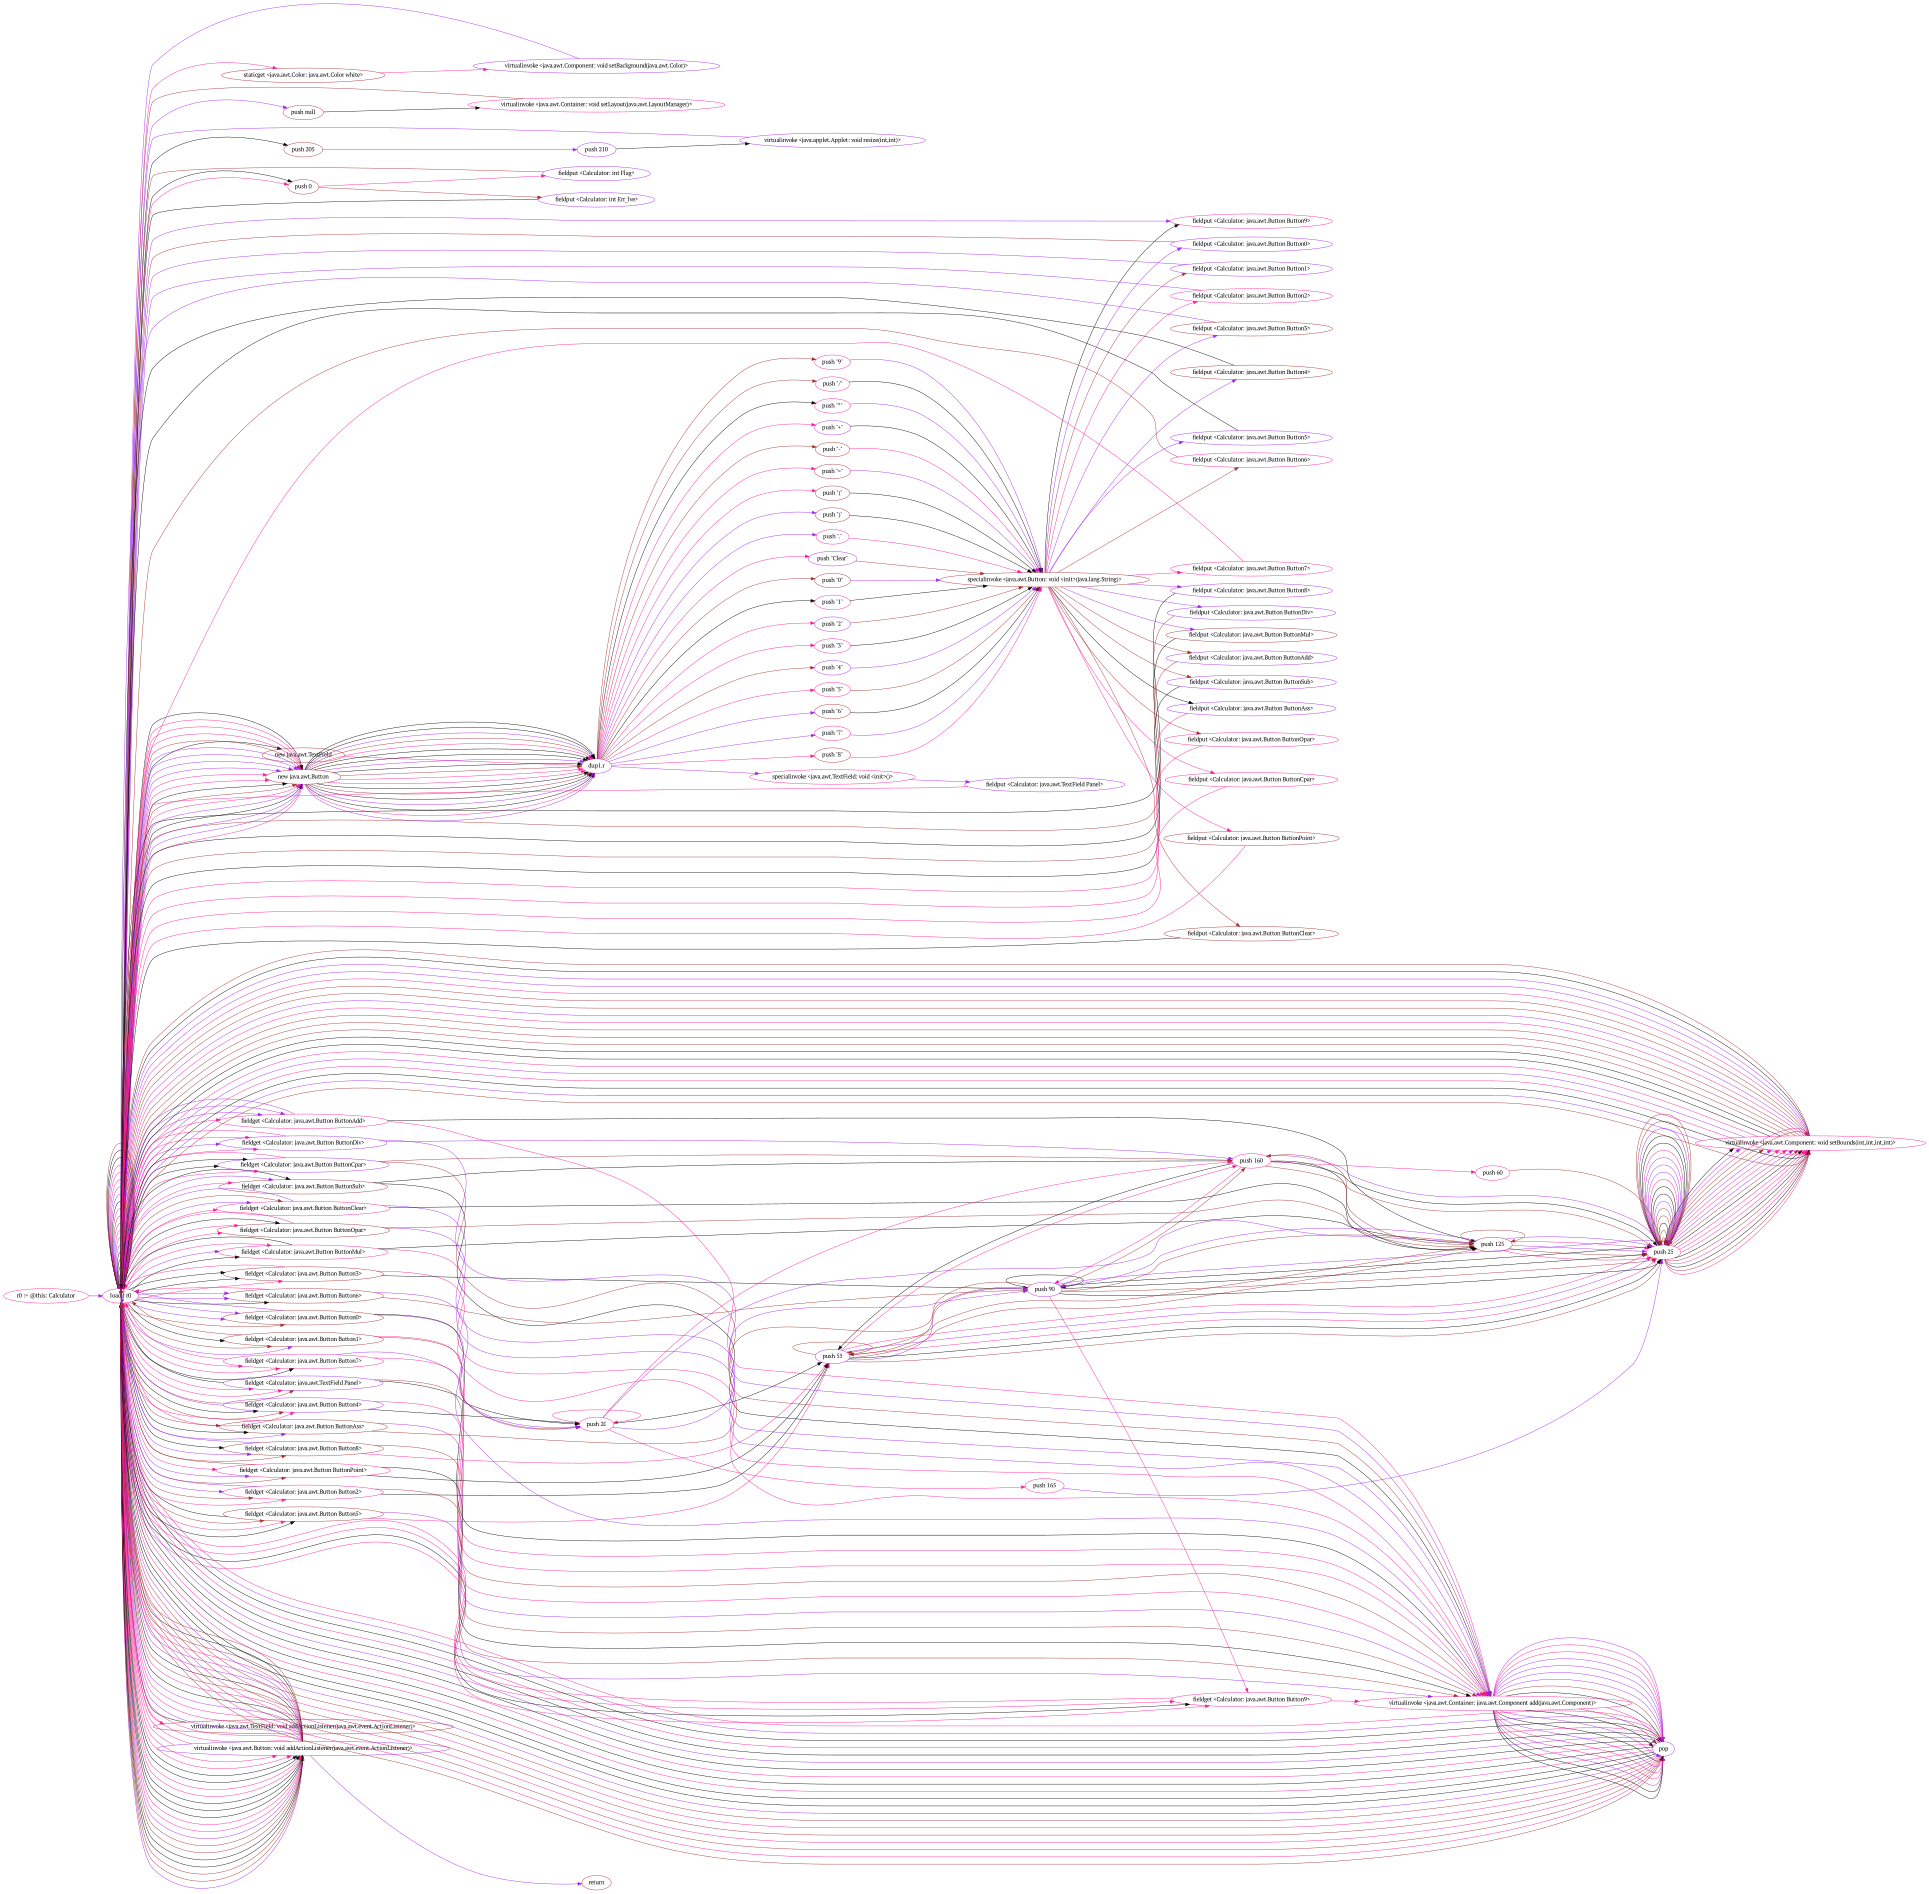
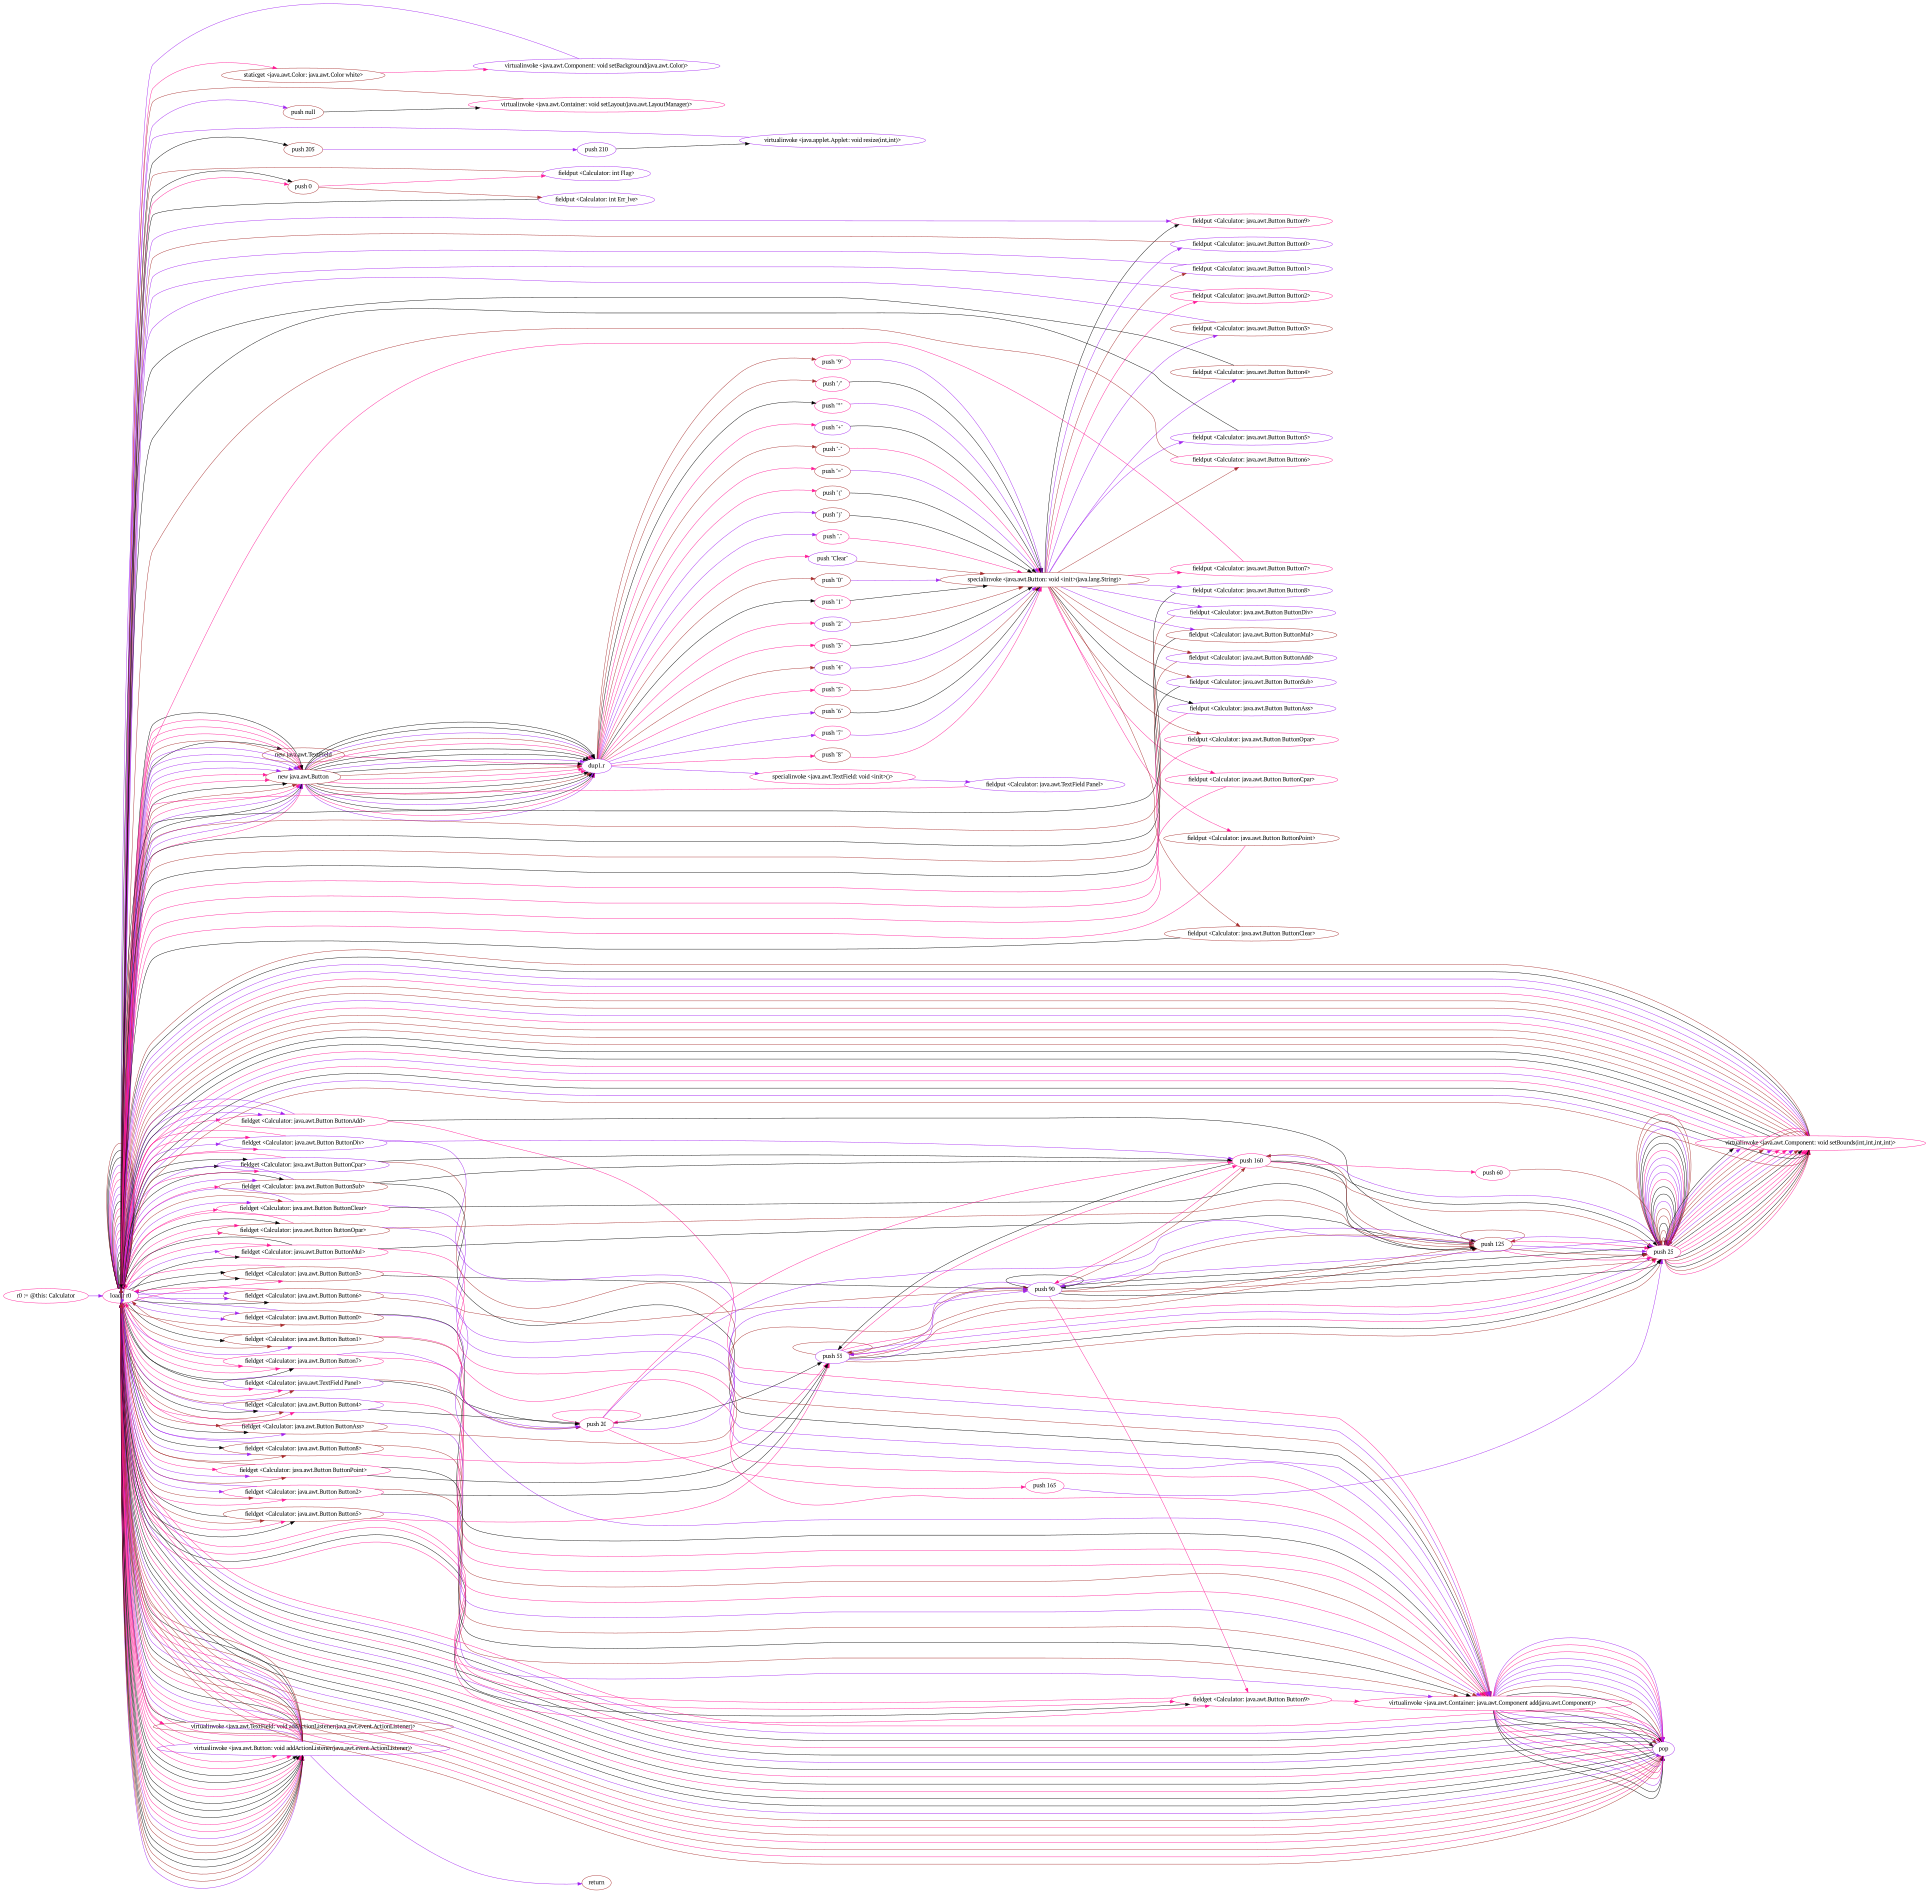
edge "fieldget <Calculator: java.awt.Button ButtonCpar>" -> "push 160": color brown -> black
edge "fieldget <Calculator: java.awt.Button ButtonSub>" -> "load.r r0": added
edge "push 90" -> "push 55": color brown -> purple
